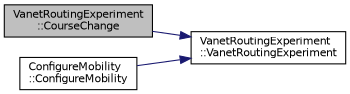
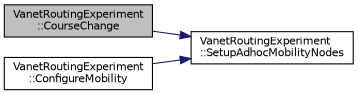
node "VanetRoutingExperiment ::VanetRoutingExperiment": label "VanetRoutingExperiment ::VanetRoutingExperiment" -> "VanetRoutingExperiment ::SetupAdhocMobilityNodes"
node "ConfigureMobility ::ConfigureMobility": label "ConfigureMobility ::ConfigureMobility" -> "VanetRoutingExperiment ::ConfigureMobility"
